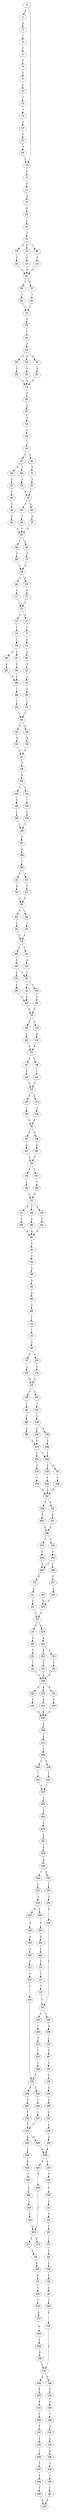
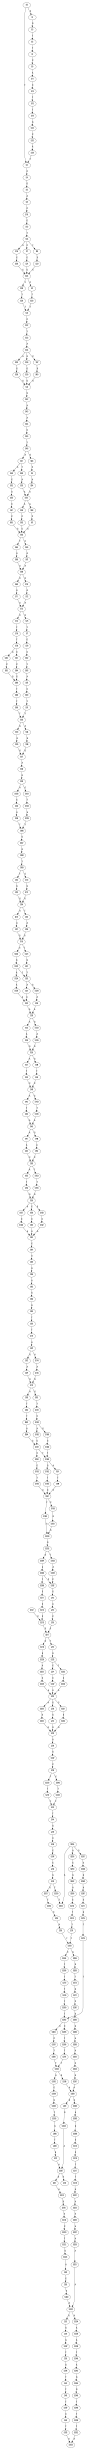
edge "S201" -> "S202": now "S201" -> "S200"
edge "S252" -> "S254": reversed
